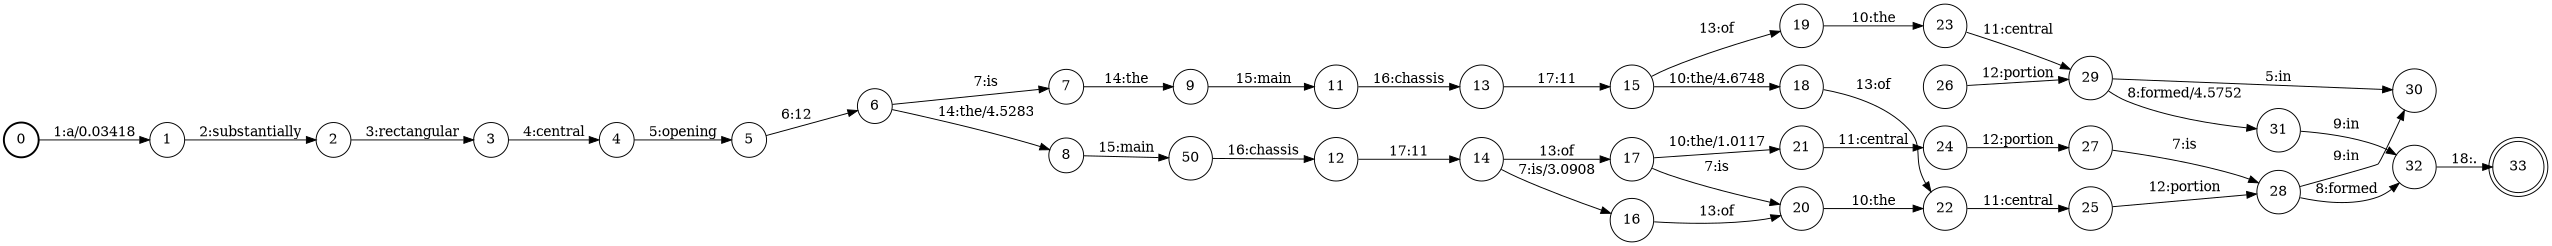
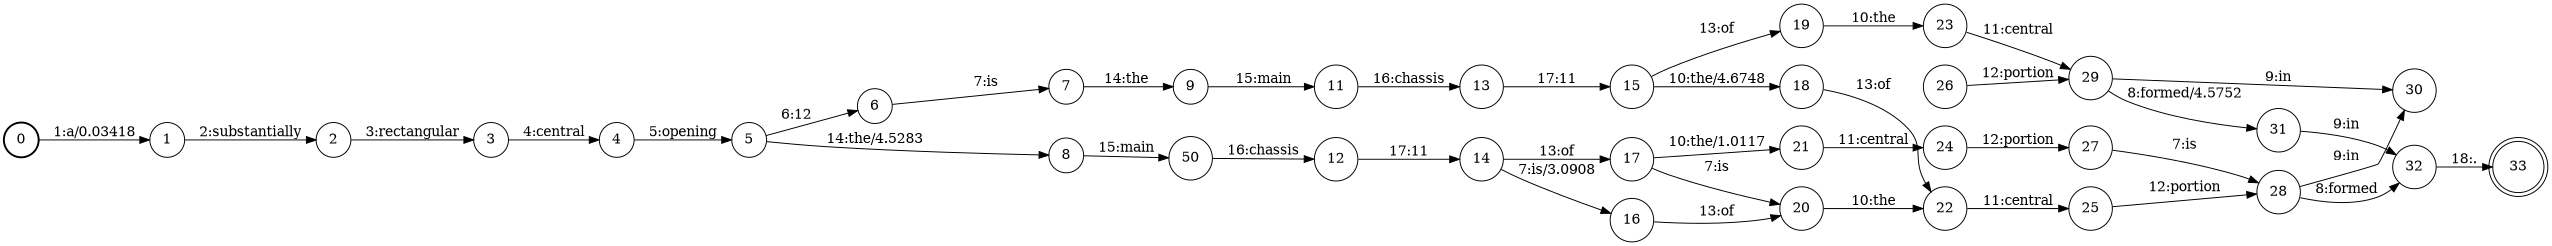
edge "29" -> "30": label "5:in" -> "9:in"
edge "6" -> "8": now "5" -> "8"
